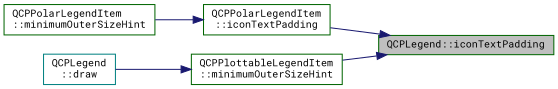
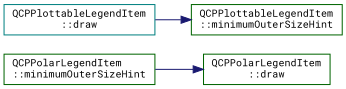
node "QCPPolarLegendItem ::iconTextPadding": label "QCPPolarLegendItem ::iconTextPadding" -> "QCPPolarLegendItem ::draw"
node "QCPLegend::iconTextPadding": removed
node "QCPLegend ::draw": label "QCPLegend ::draw" -> "QCPPlottableLegendItem ::draw"
